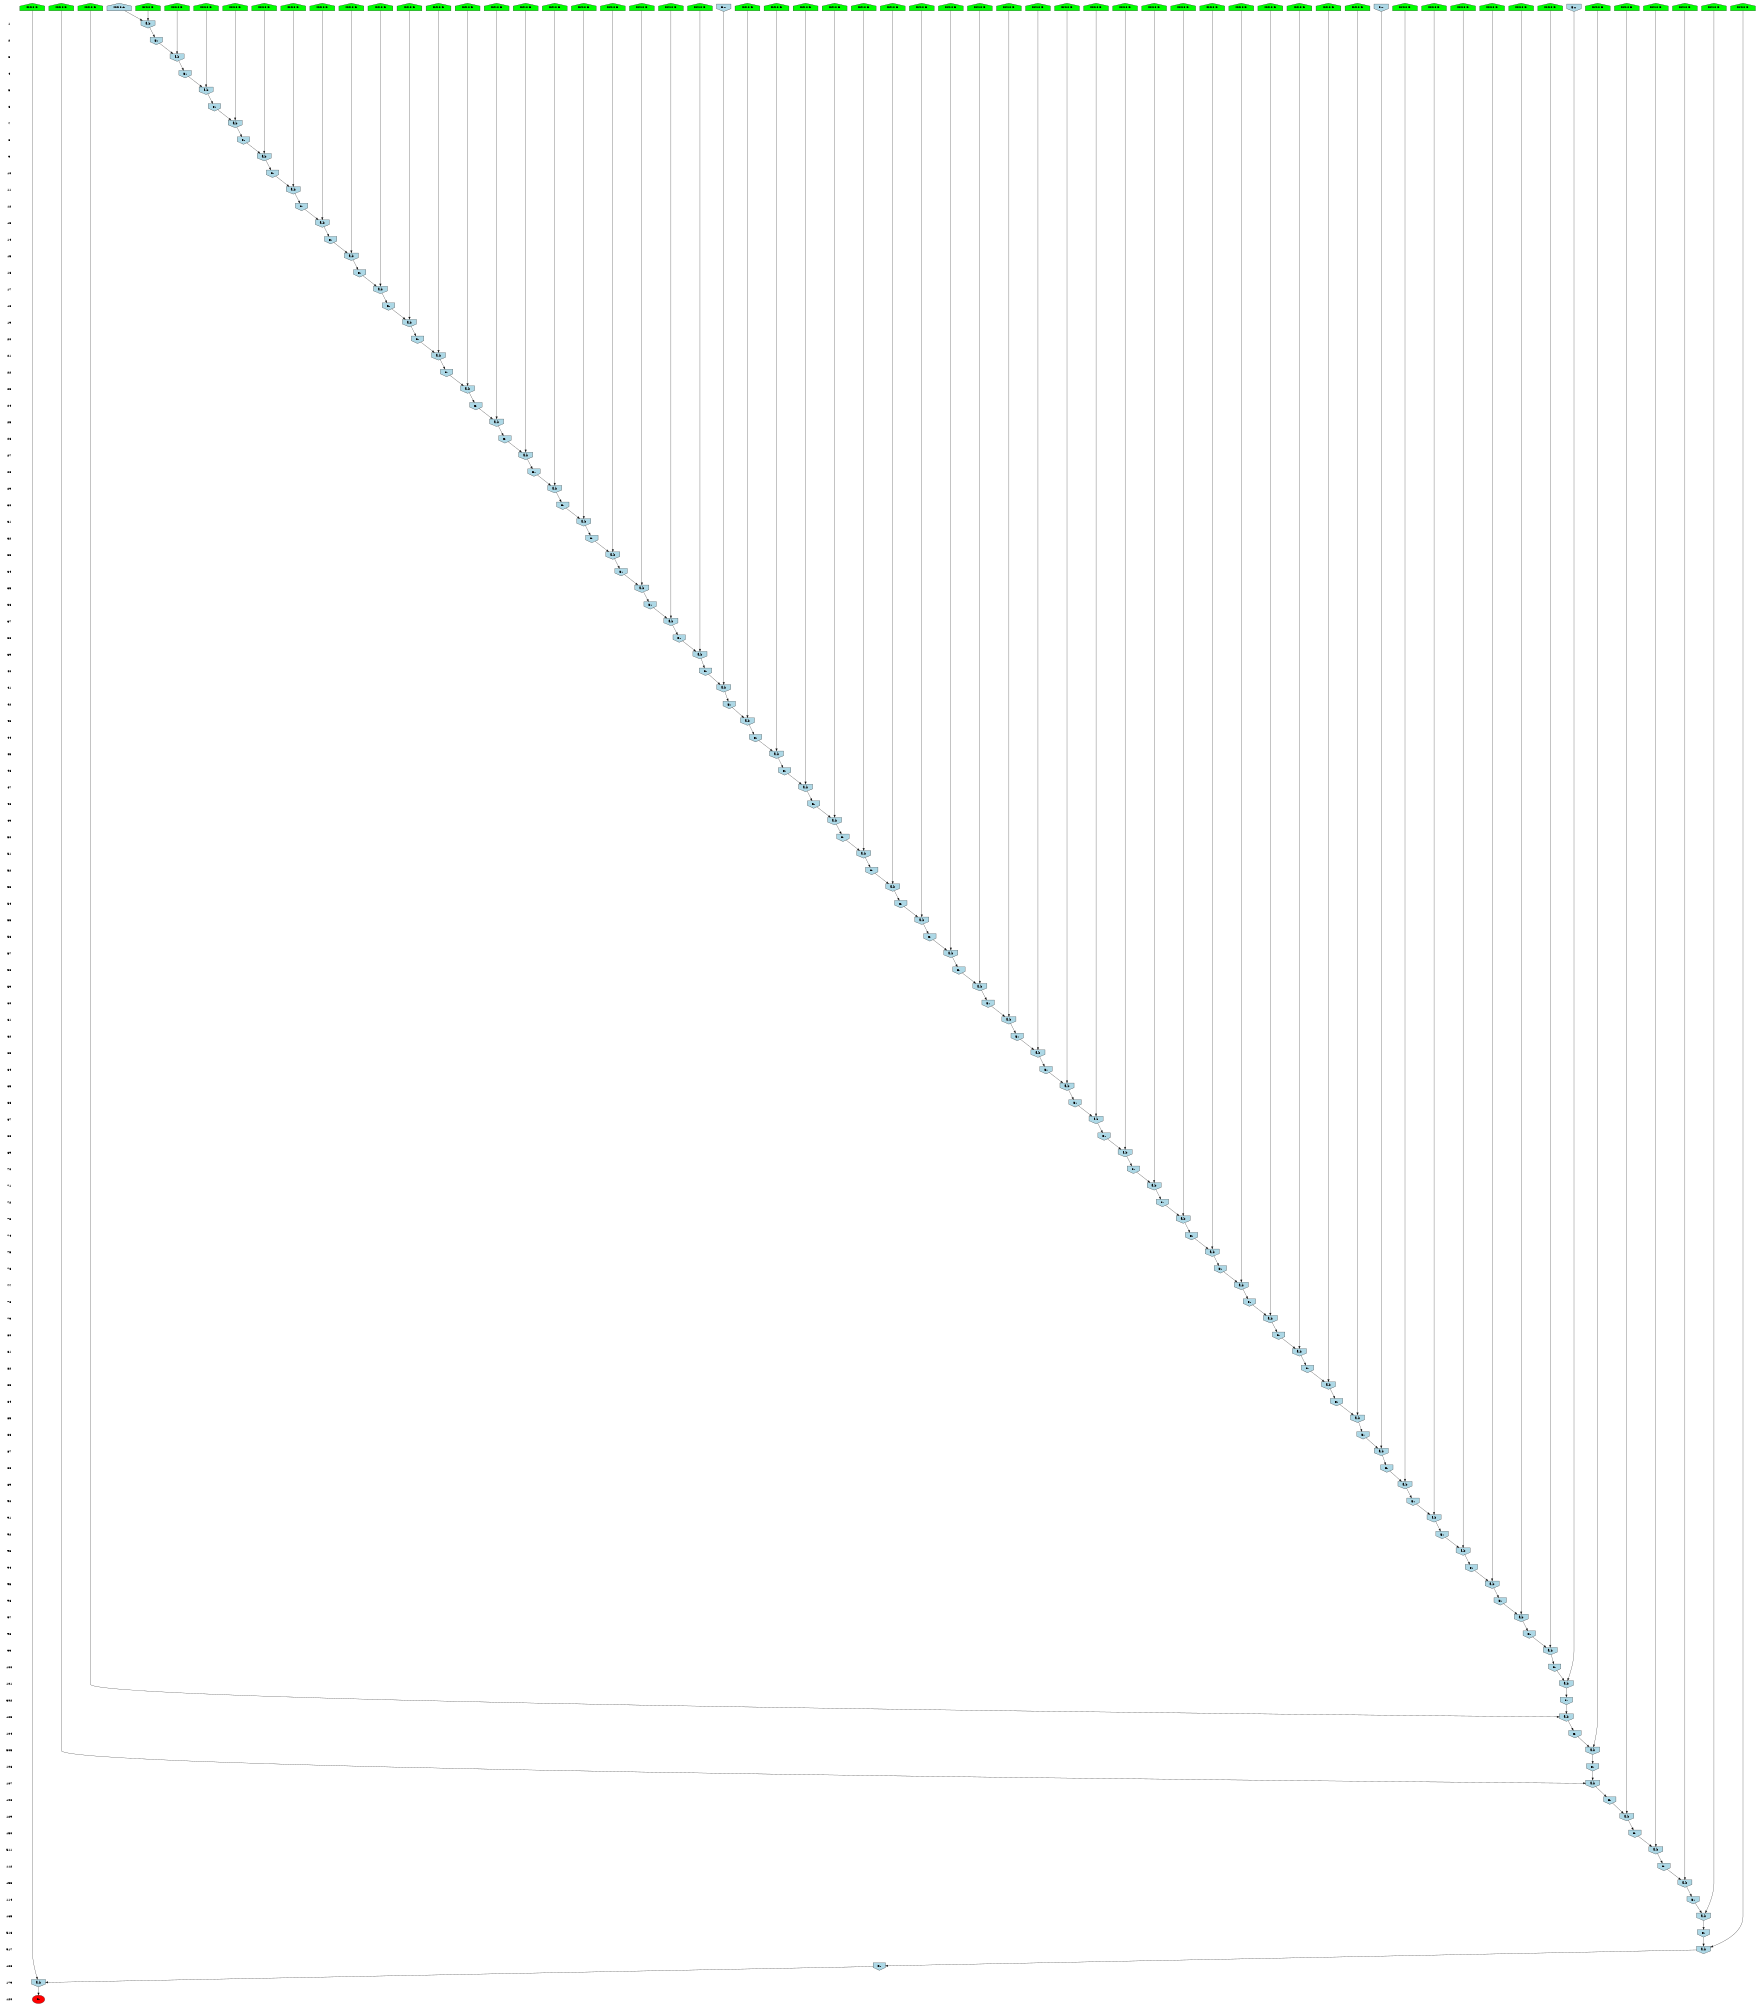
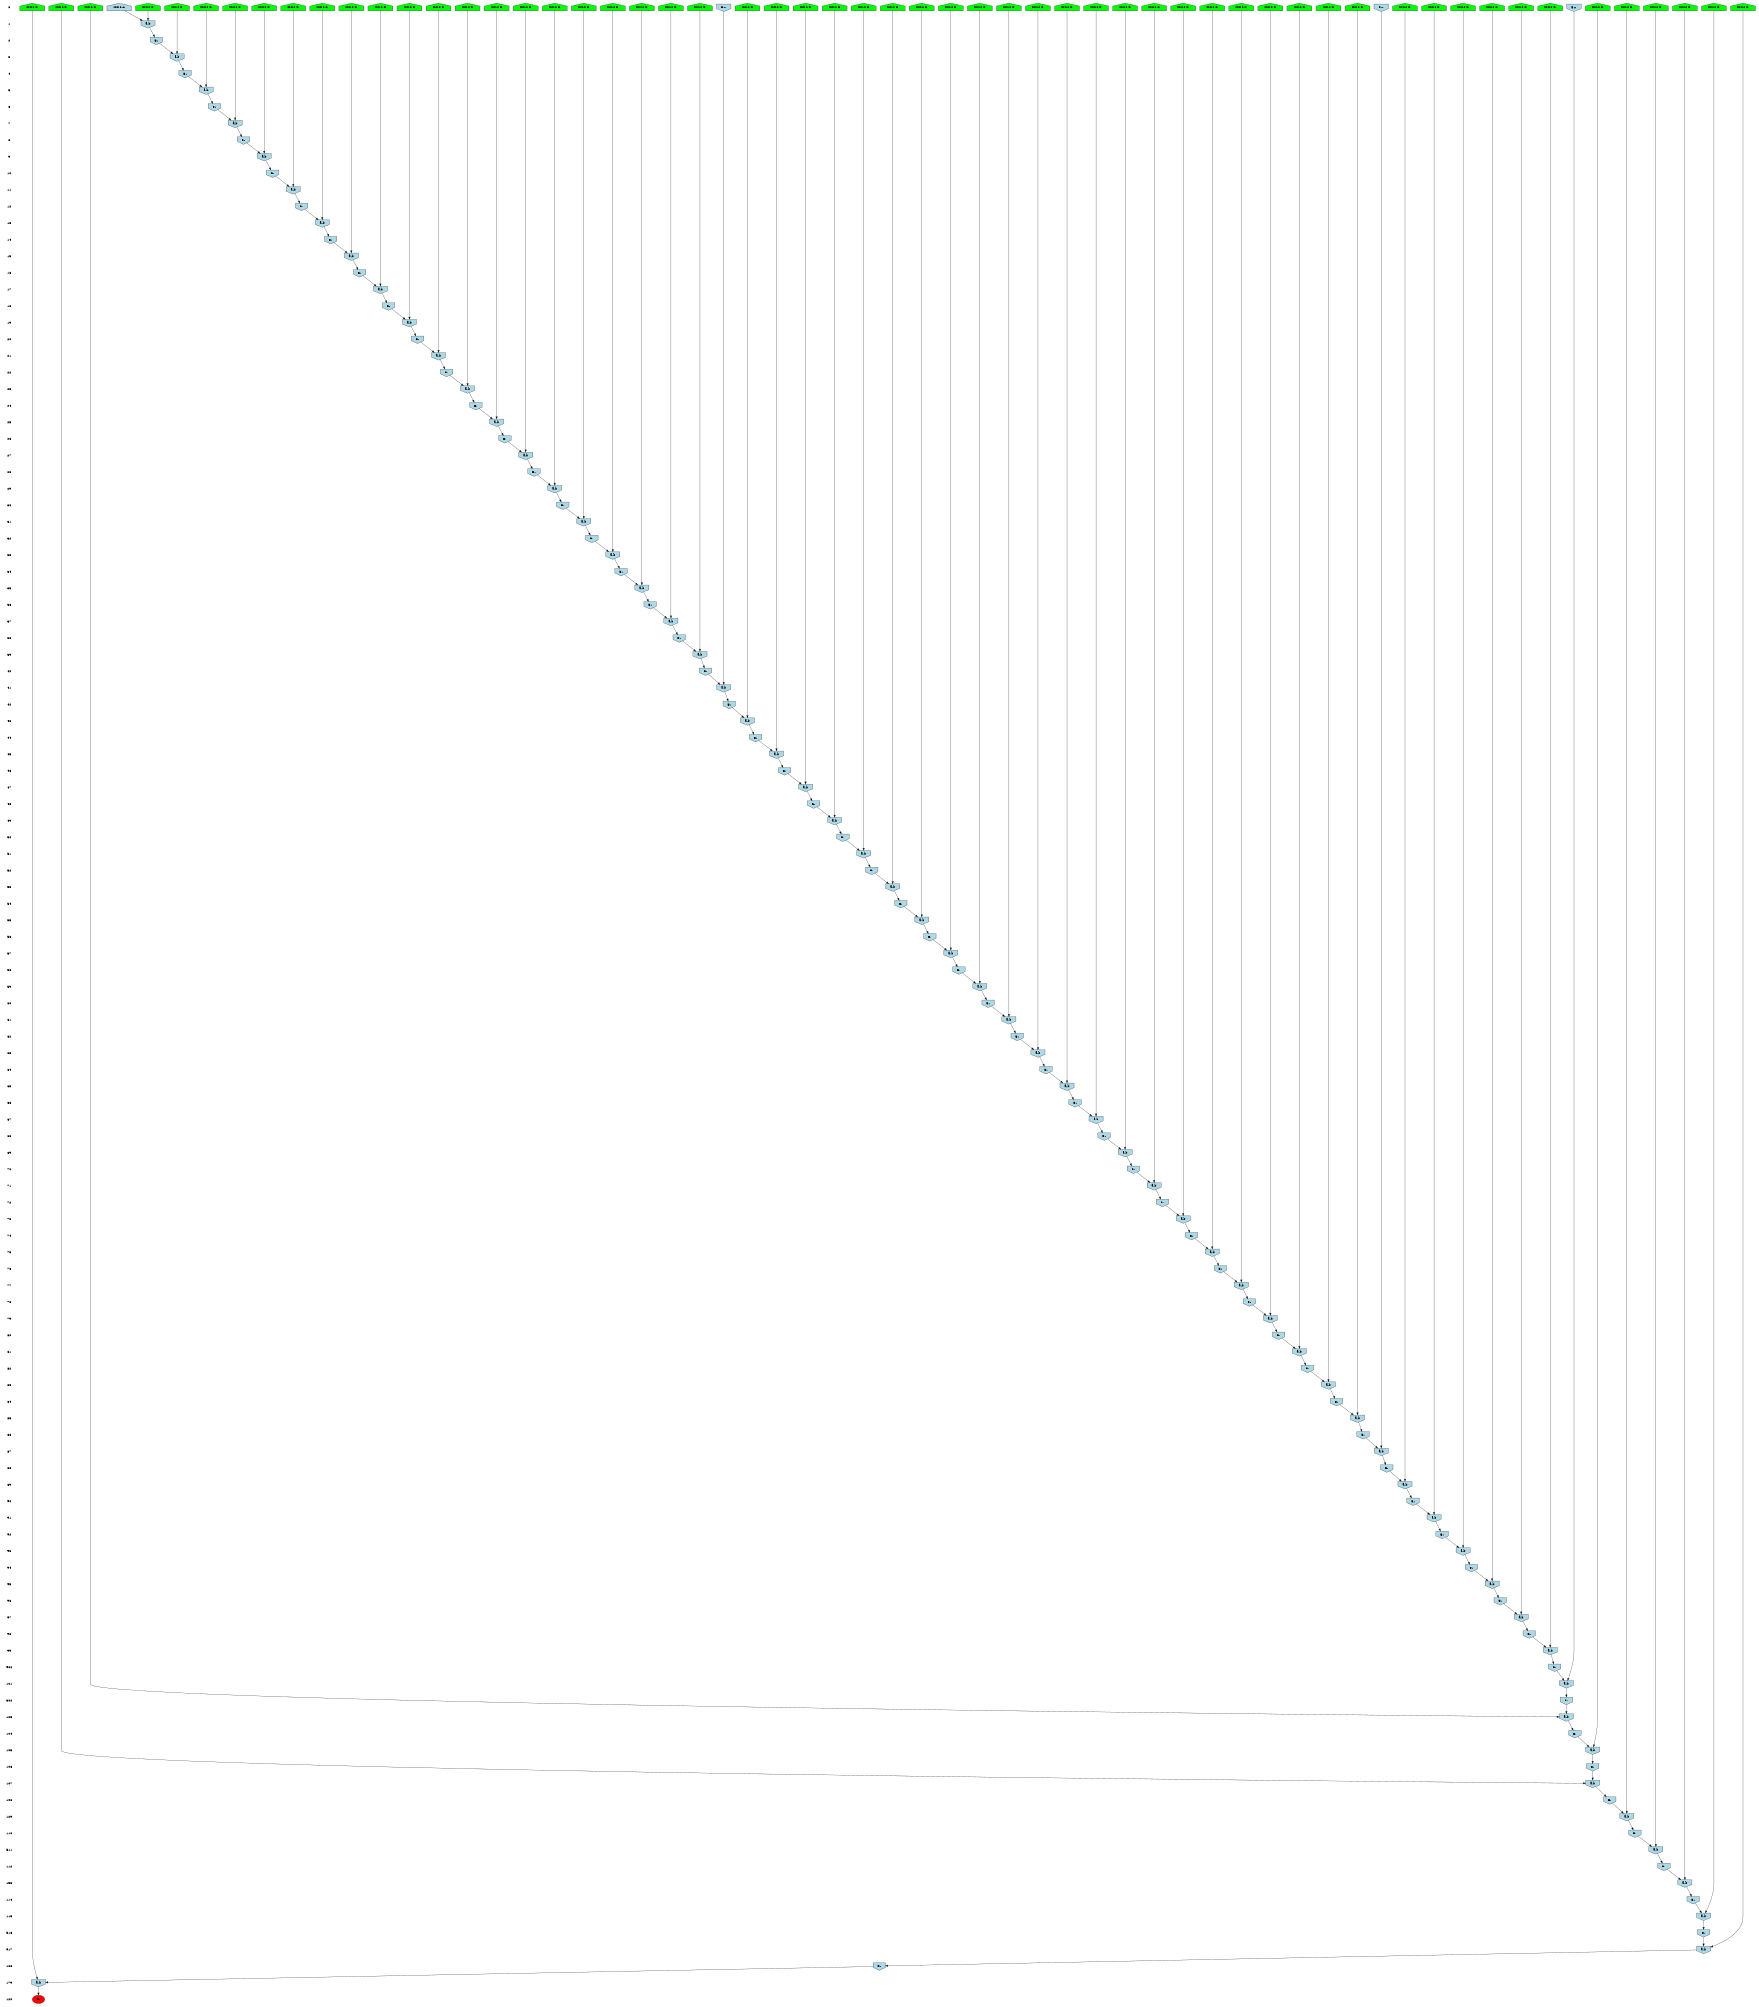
node "0": added
node "100": label "100" -> "900"
node "505": label "505" -> "105"
node "150": label "150" -> "110"
node "165": label "165" -> "115"
